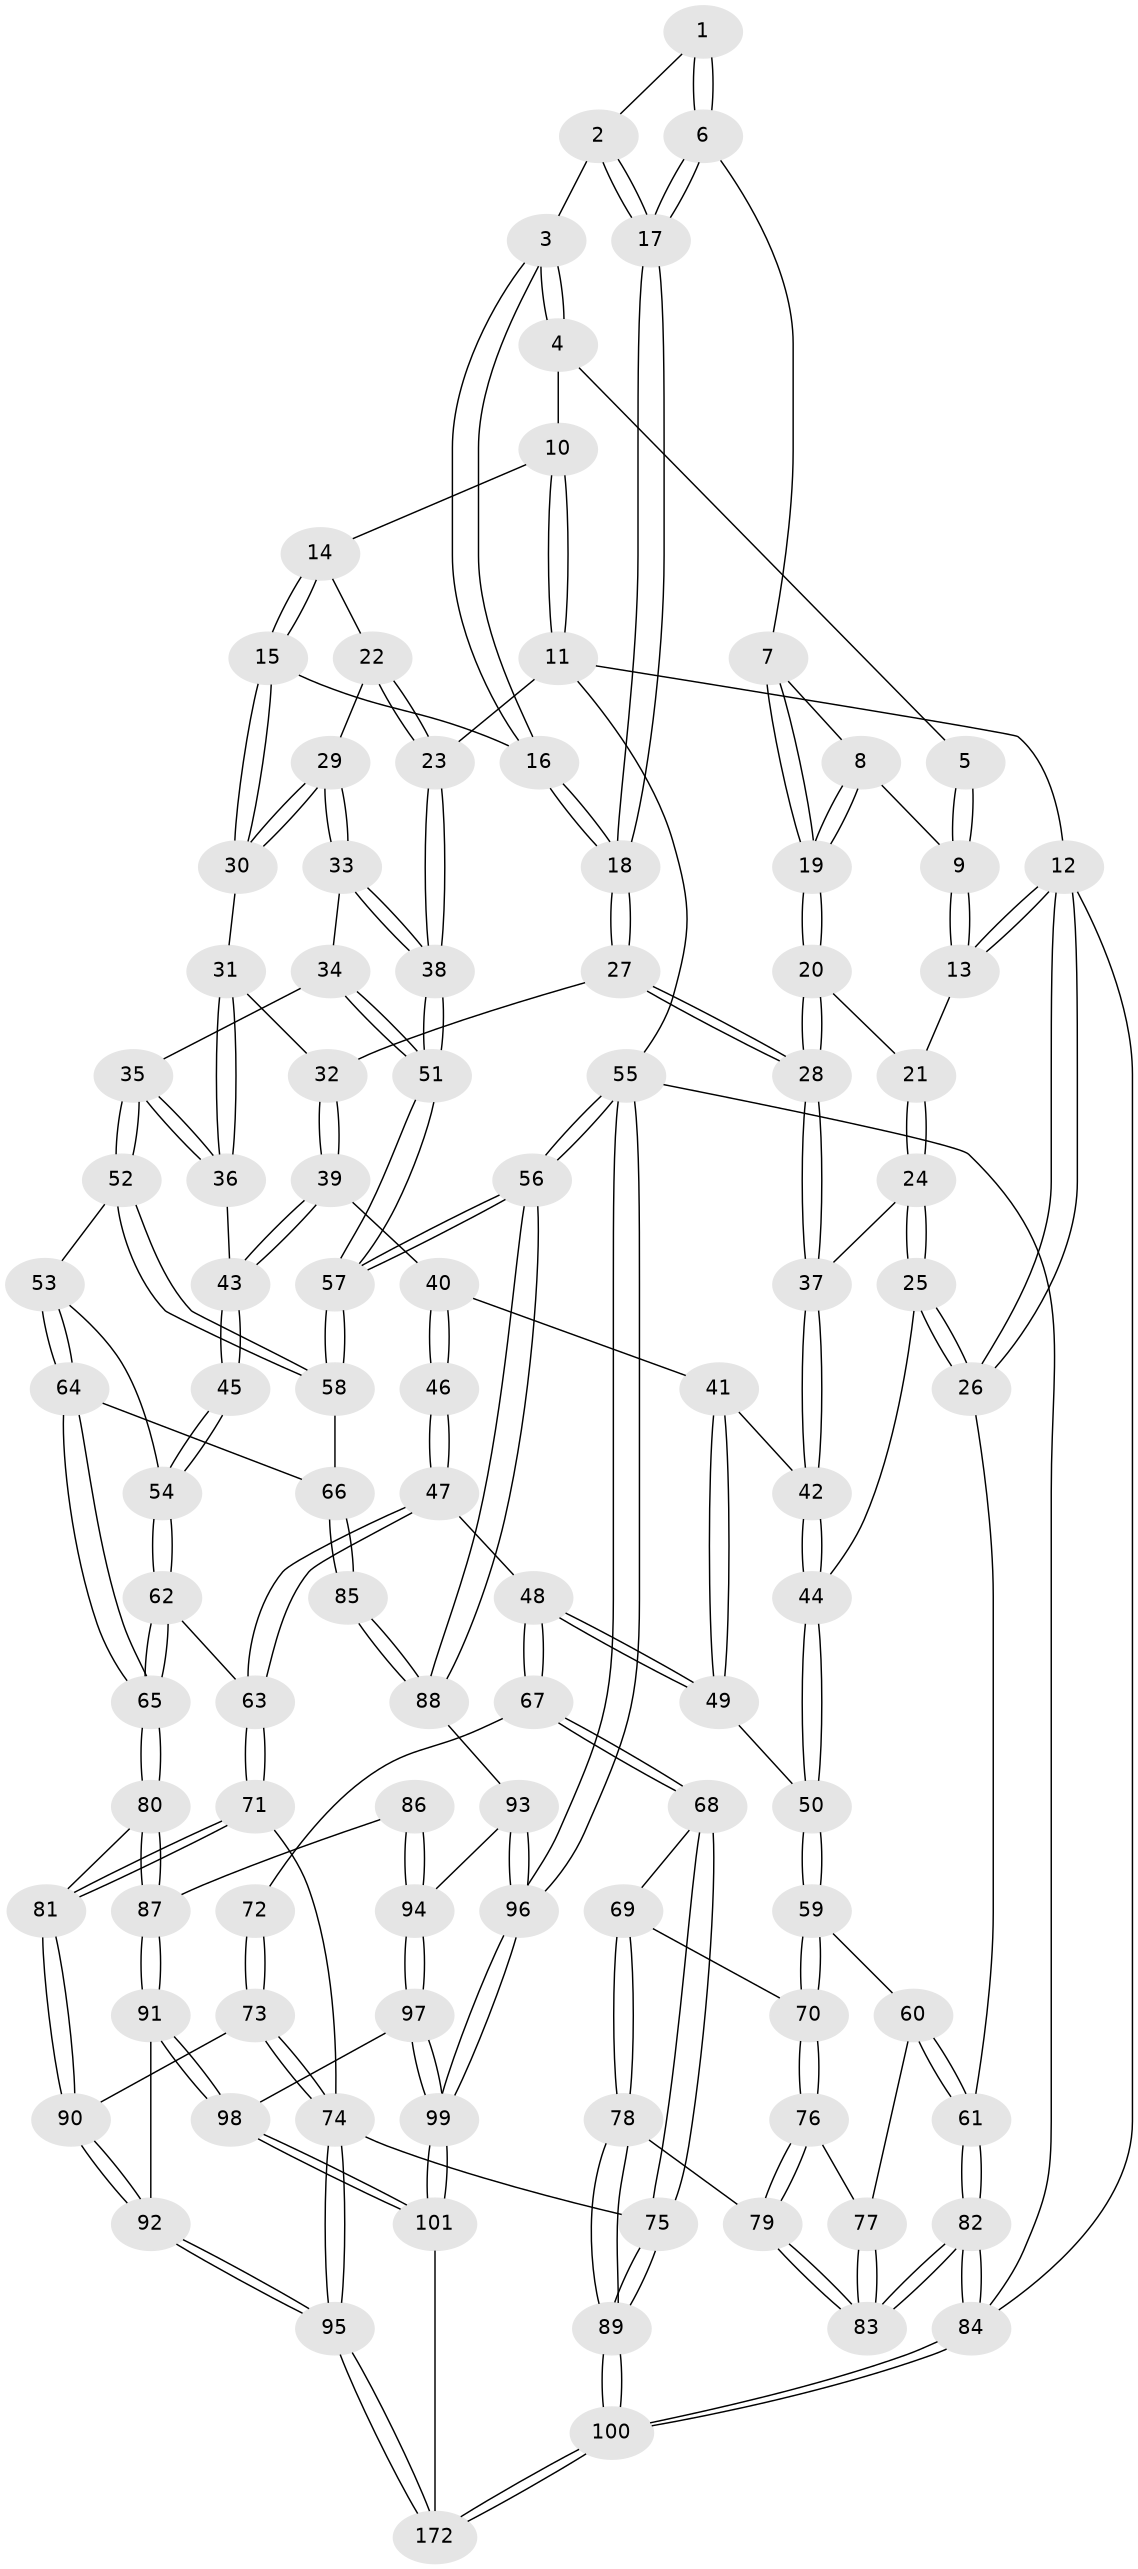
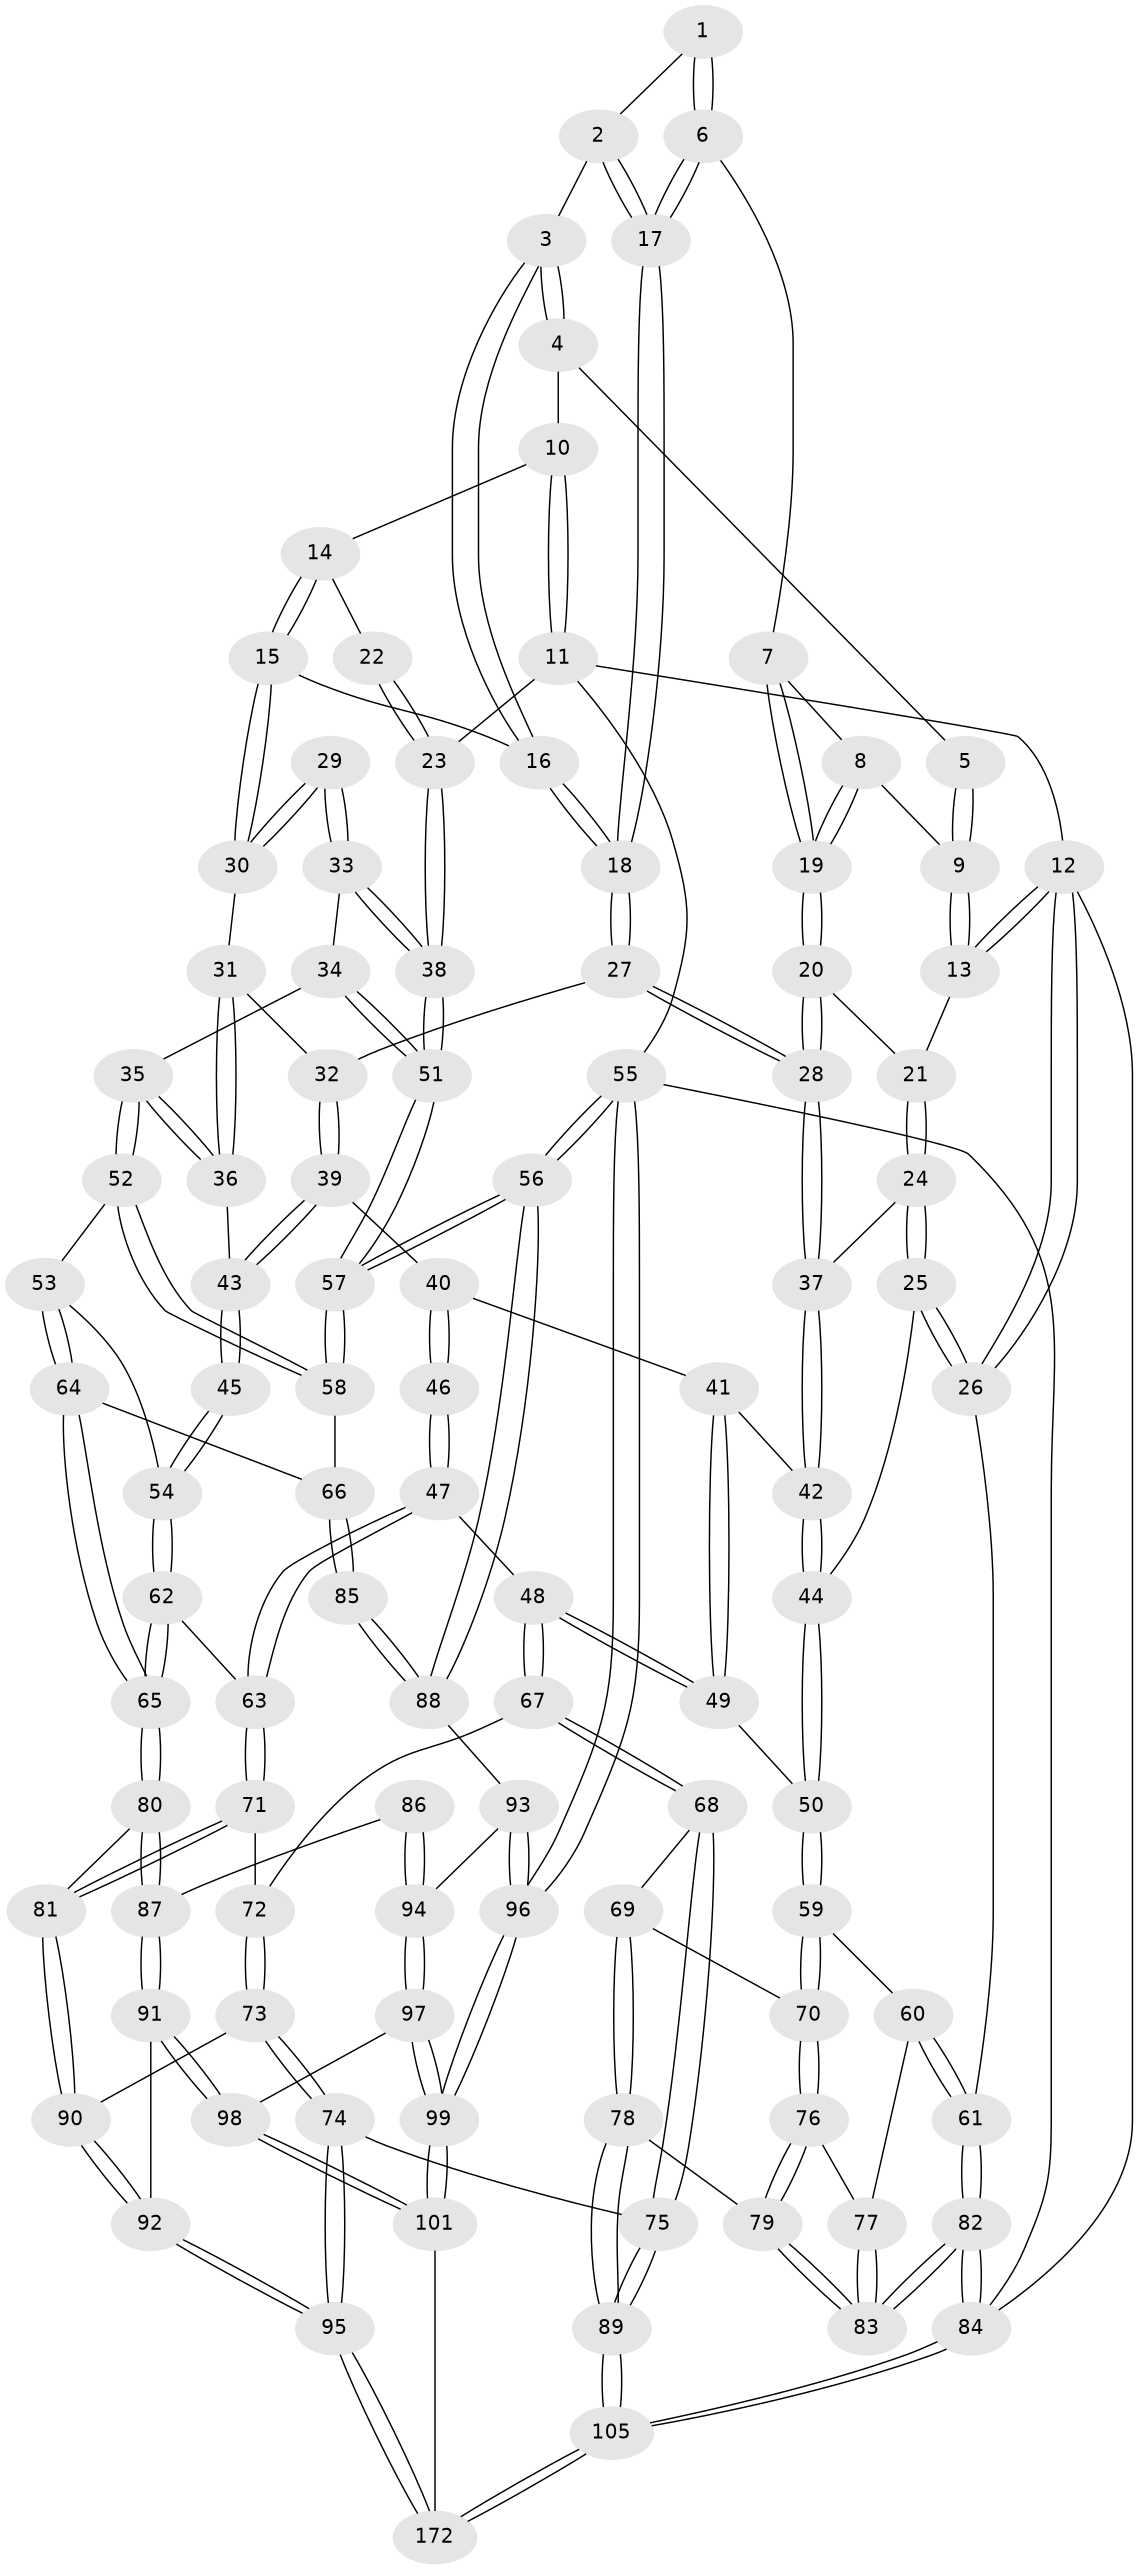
edge "22" -- "29": removed
edge "71" -- "74": now "71" -- "72"
node "100": label "100" -> "105"
